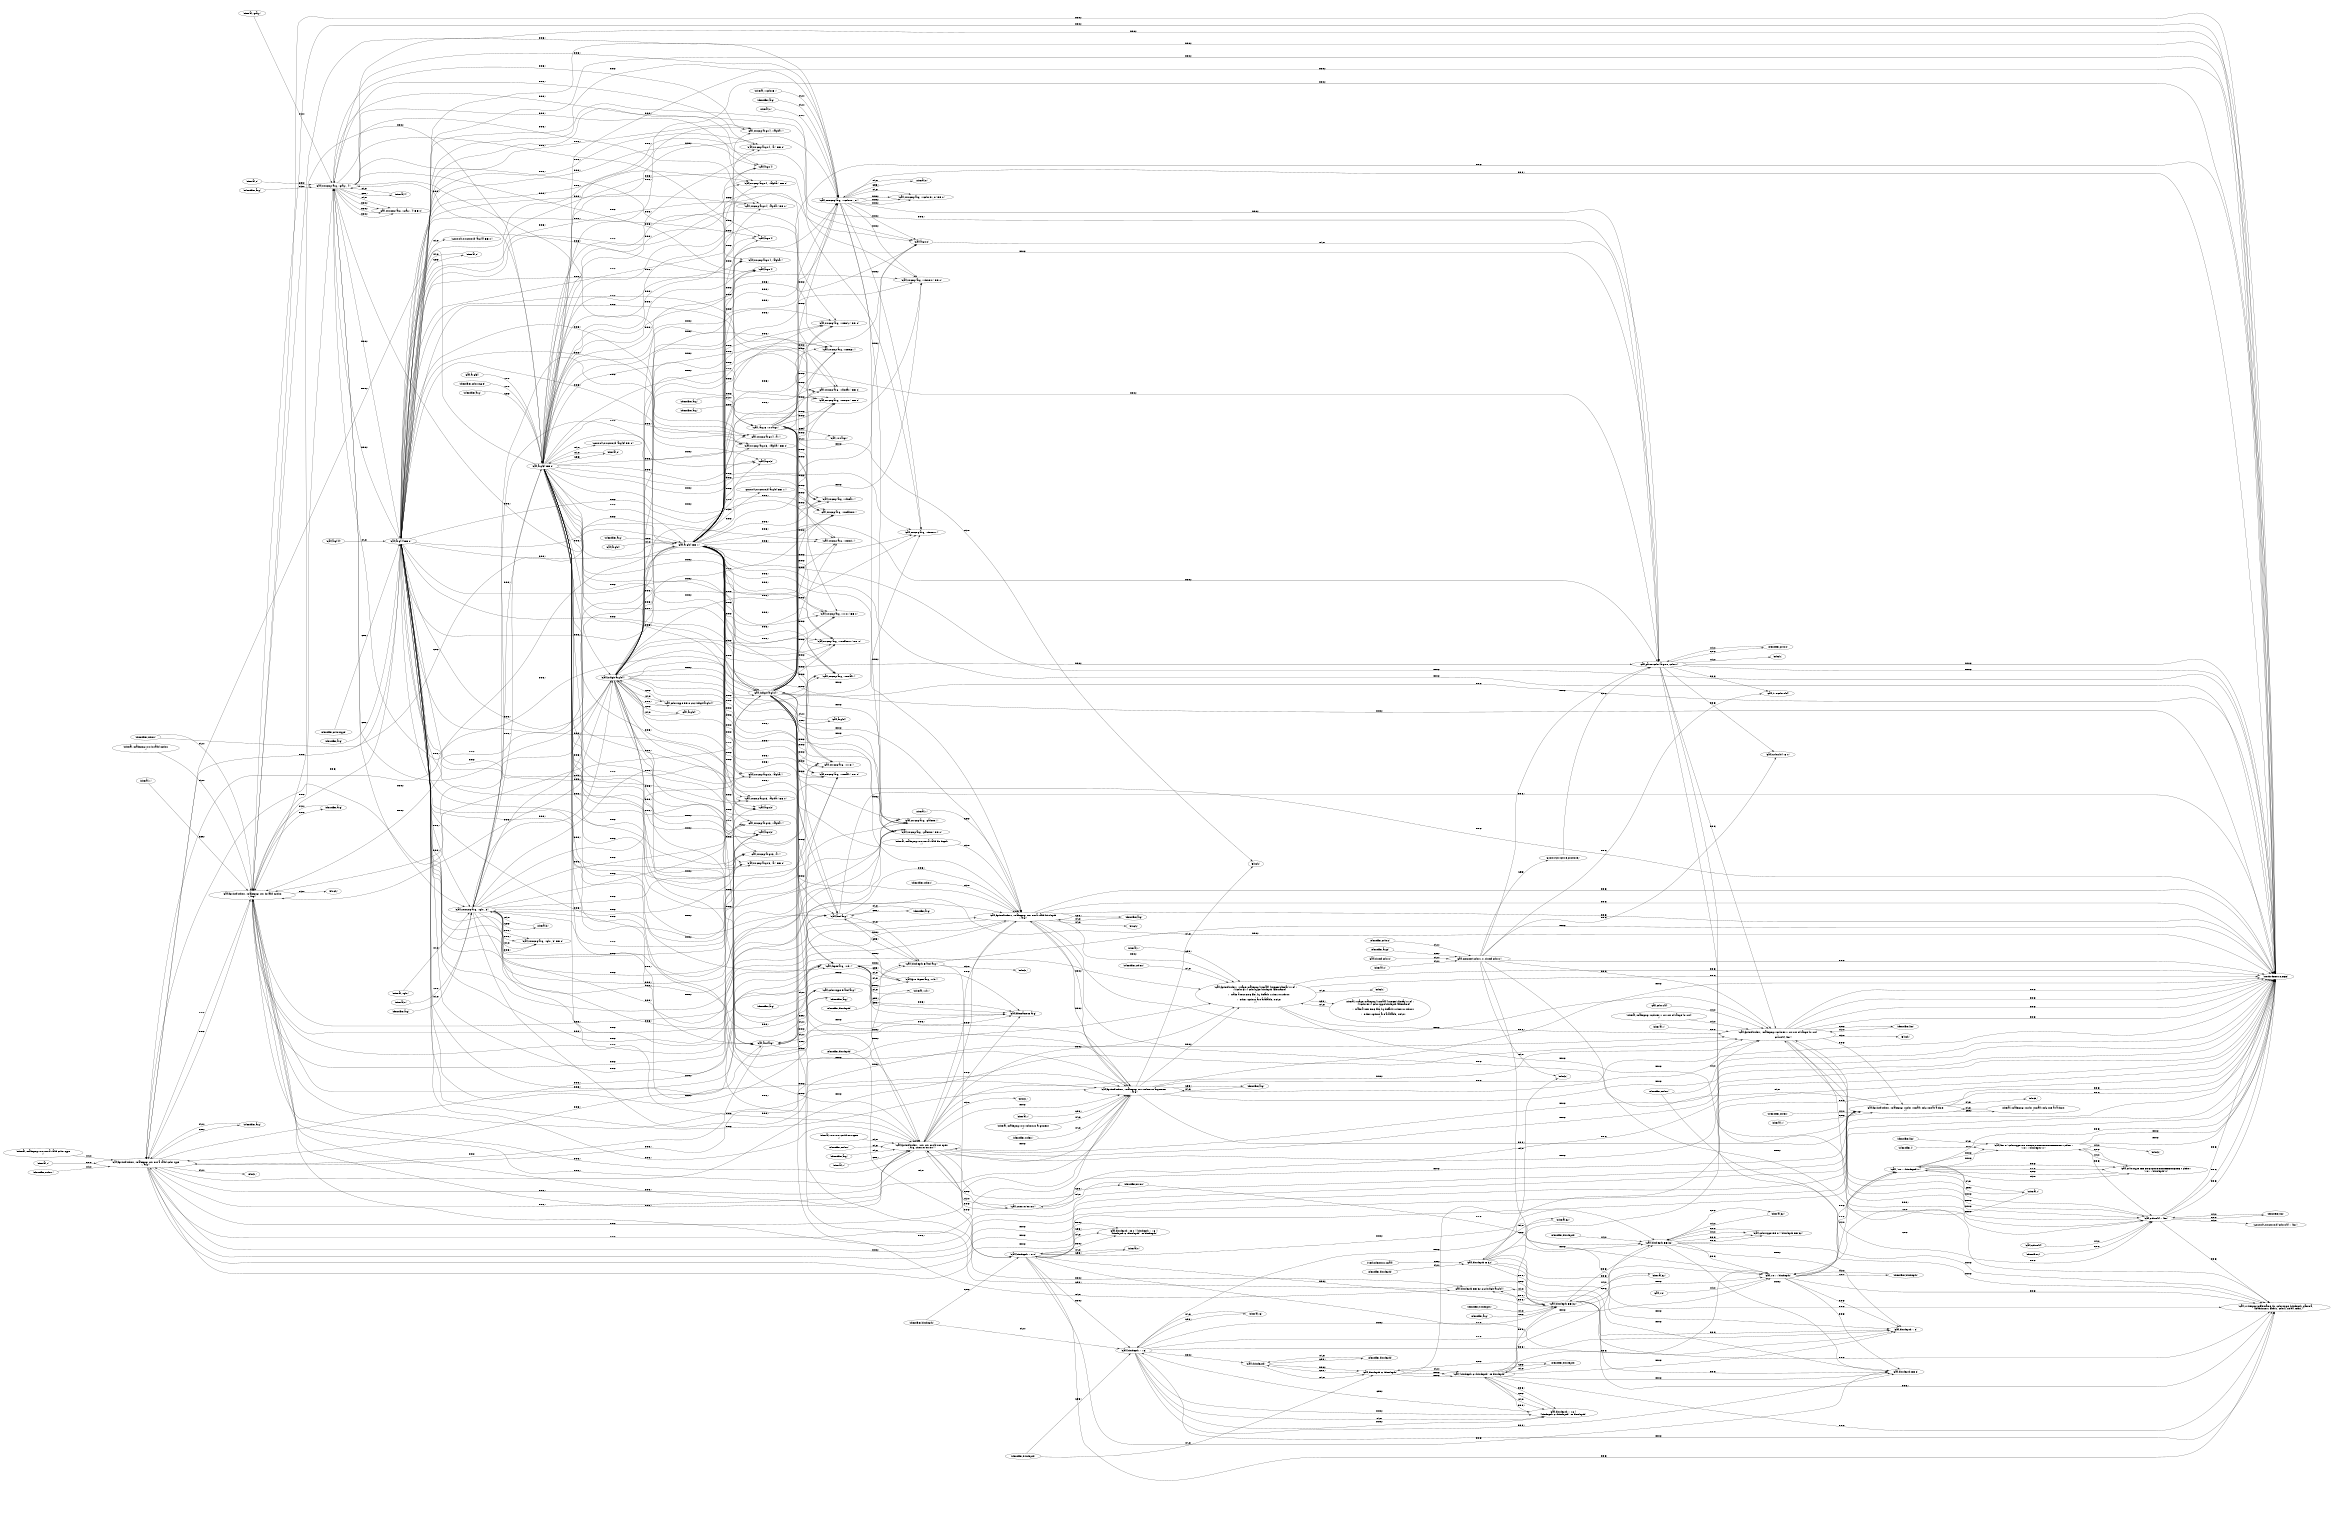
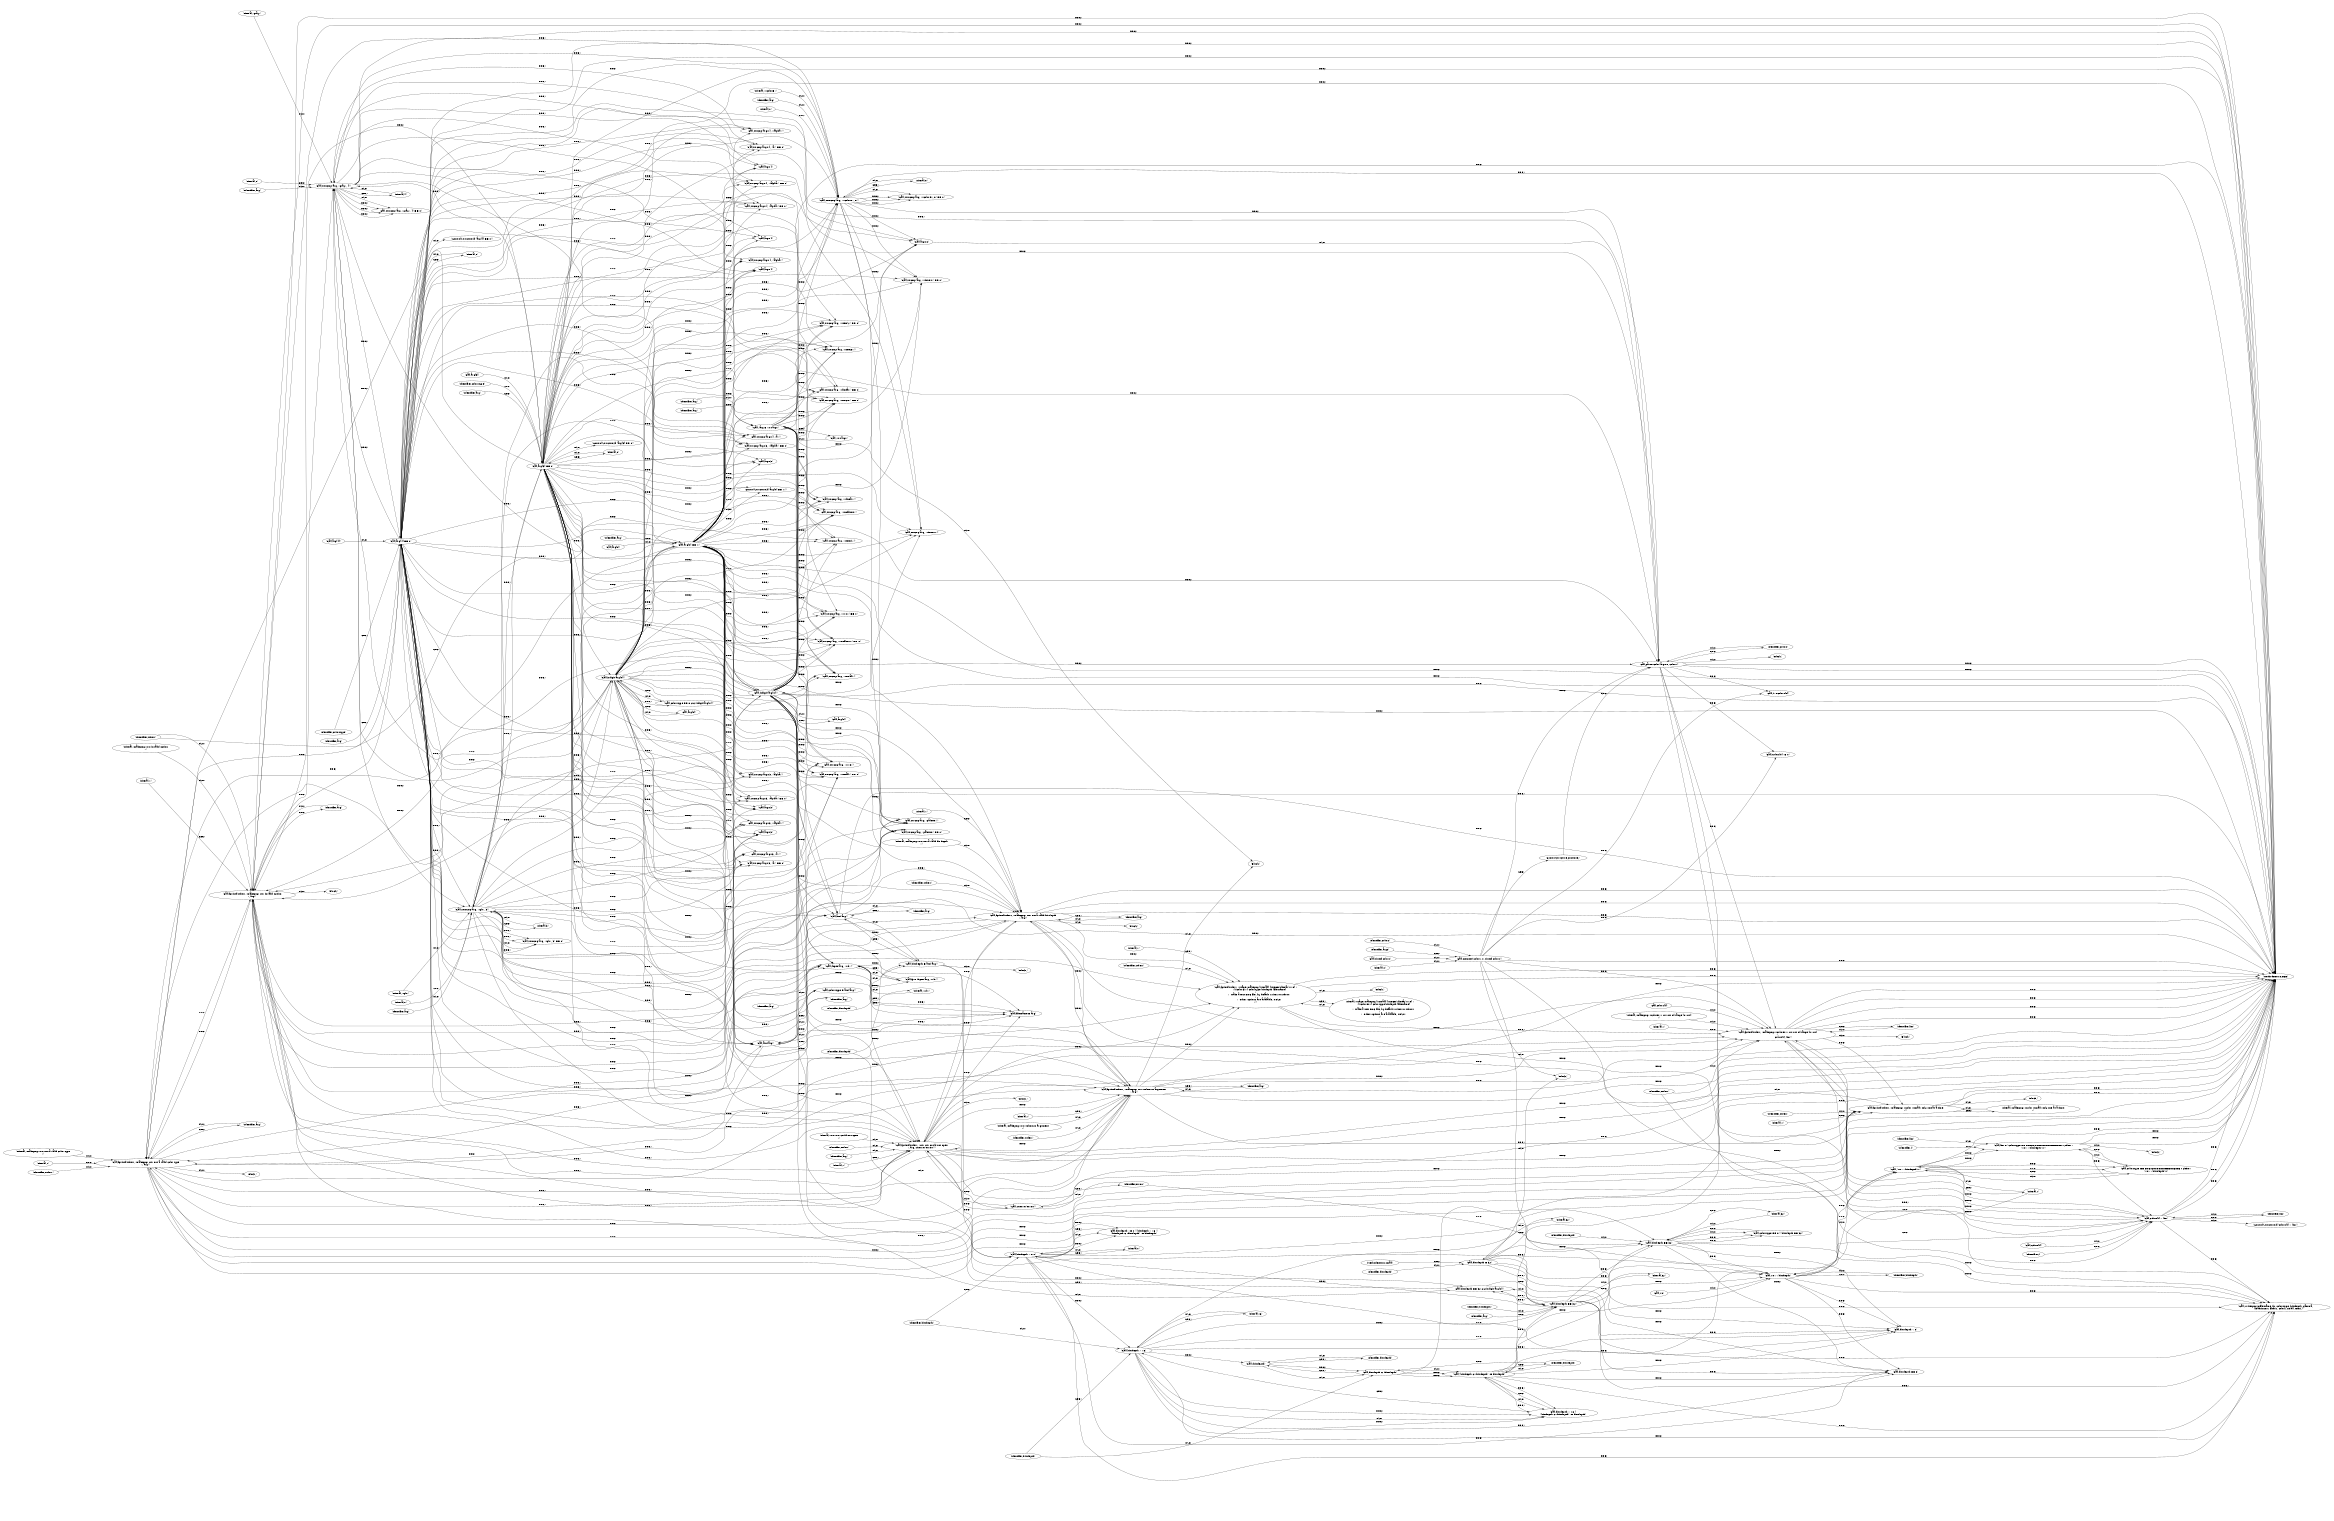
edge "(Call,arg[3])" -> "(Call,arg[3] == 0)": label "CFG: " -> "AST: "
edge "(Call,arg[3] == 0)" -> "(Call,arg[0] == '-')": now "(Call,arg[3] == 0)" -> "(ControlStructure,if (arg[0] == '-'))"
edge "(Call,bit_depth = atoi(arg))" -> "(MethodReturn,RET)": now "(Call,bit_depth = atoi(arg))" -> "(Call,colors[i] > lim)"
